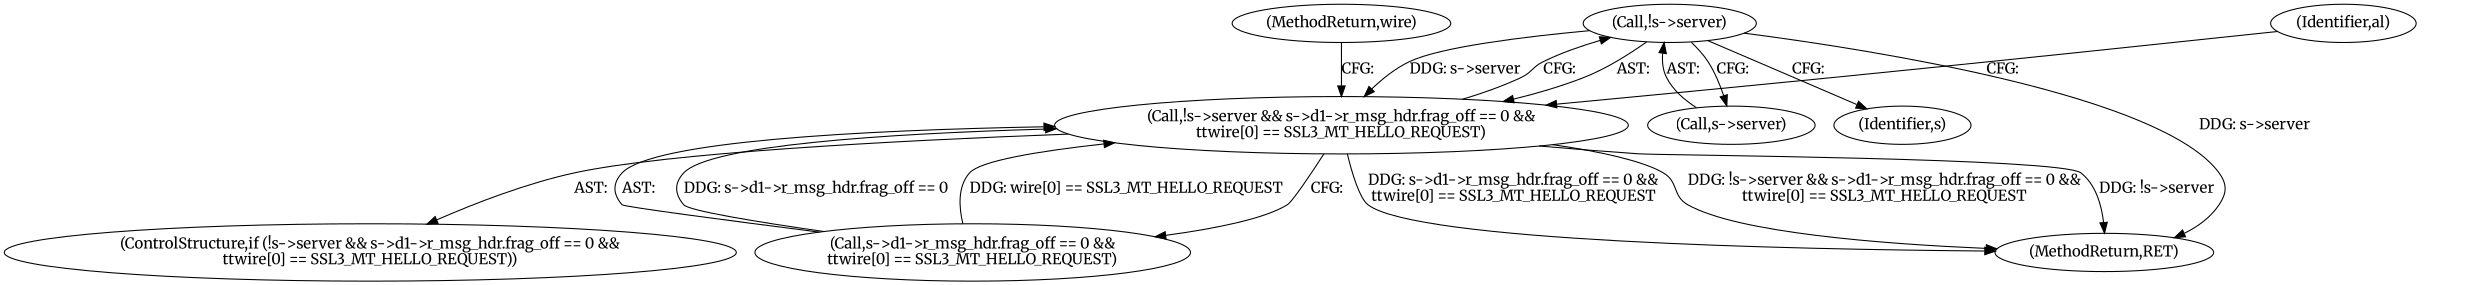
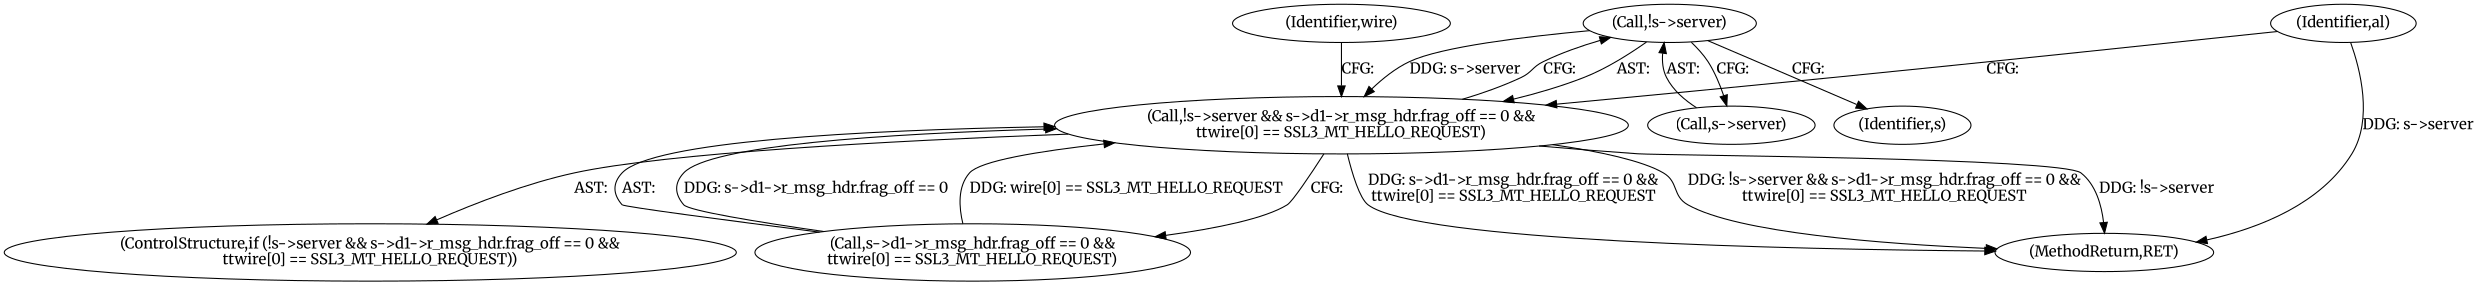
node "(MethodReturn,wire)": label "(MethodReturn,wire)" -> "(Identifier,wire)"
edge "(Call,!s->server)" -> "(MethodReturn,RET)": now "(Identifier,al)" -> "(MethodReturn,RET)"
